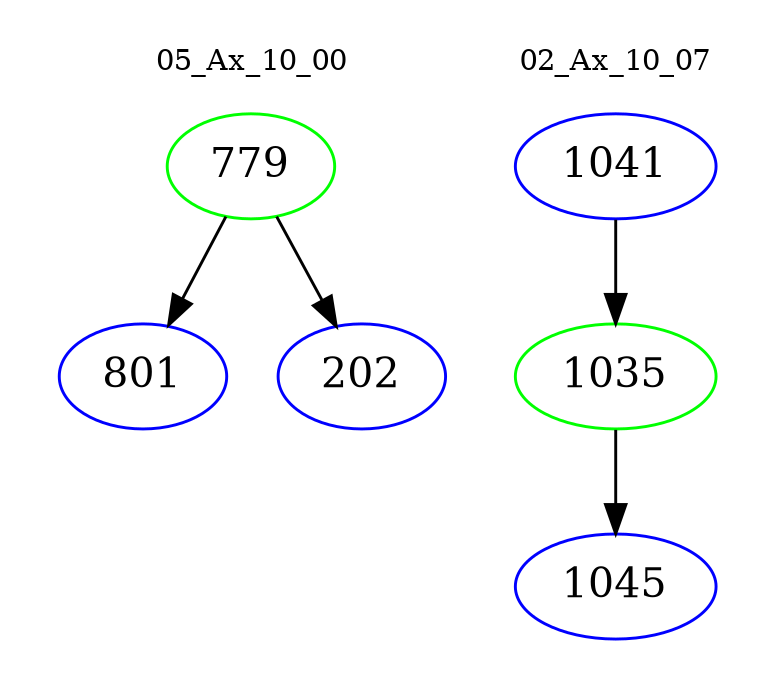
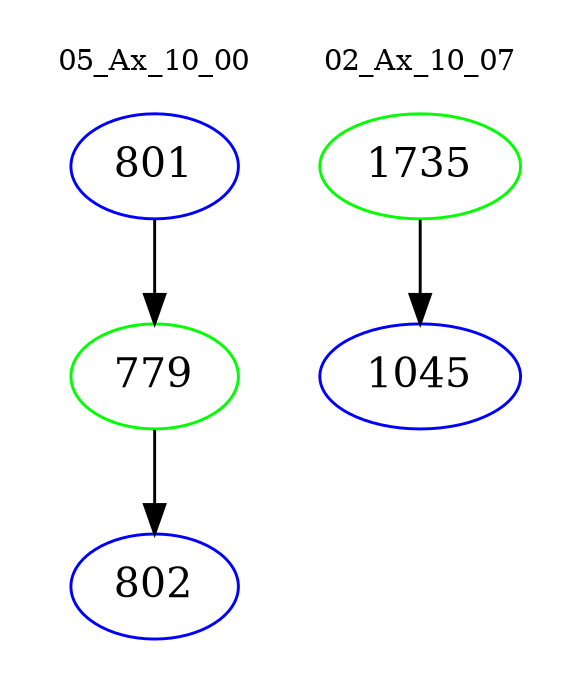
node "1041": removed
edge "779" -> "801": reversed
node "202": label "202" -> "802"
node "1035": label "1035" -> "1735"
